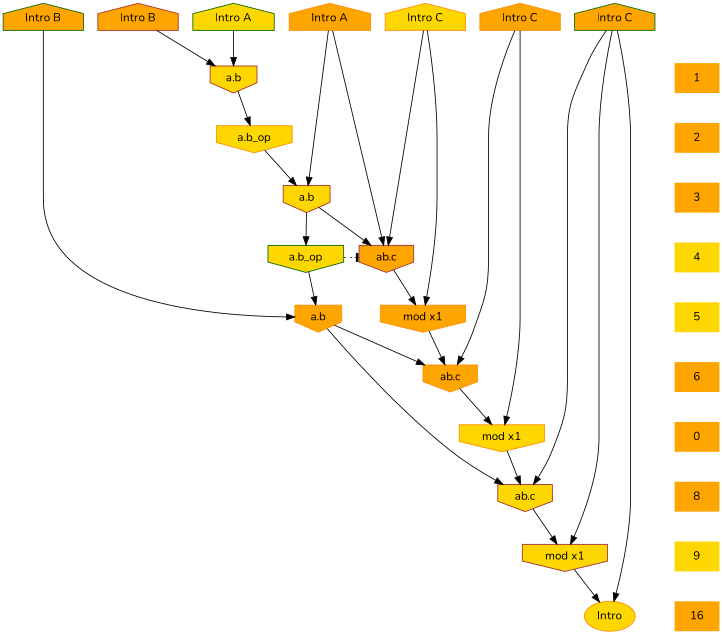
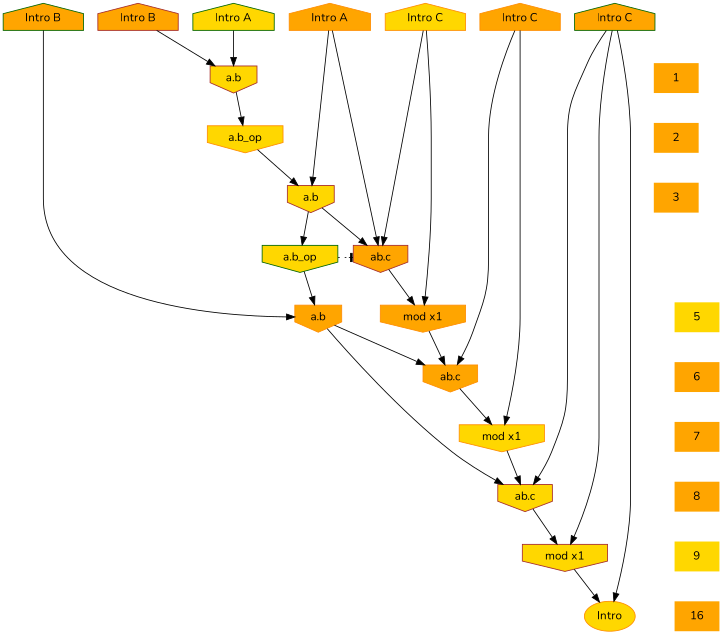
node "4": removed
node "0": label "0" -> "7"
